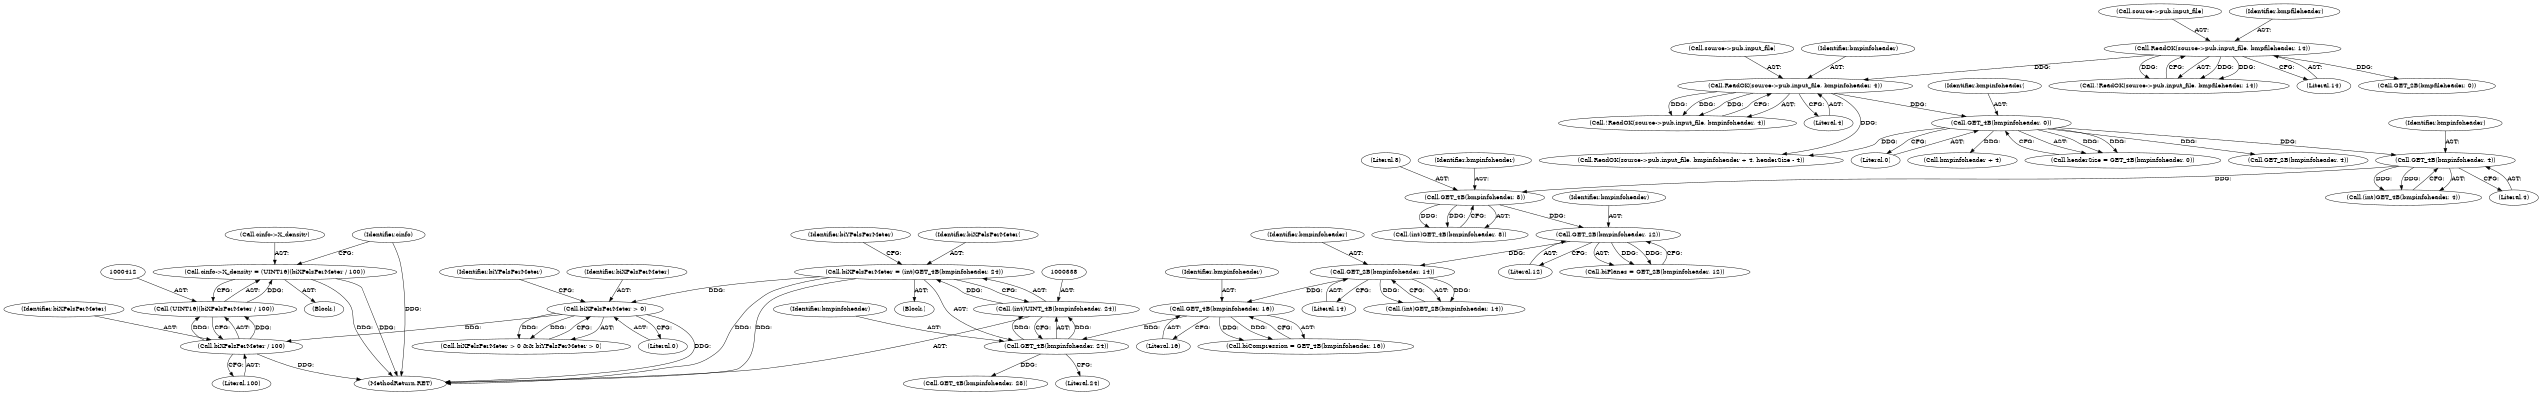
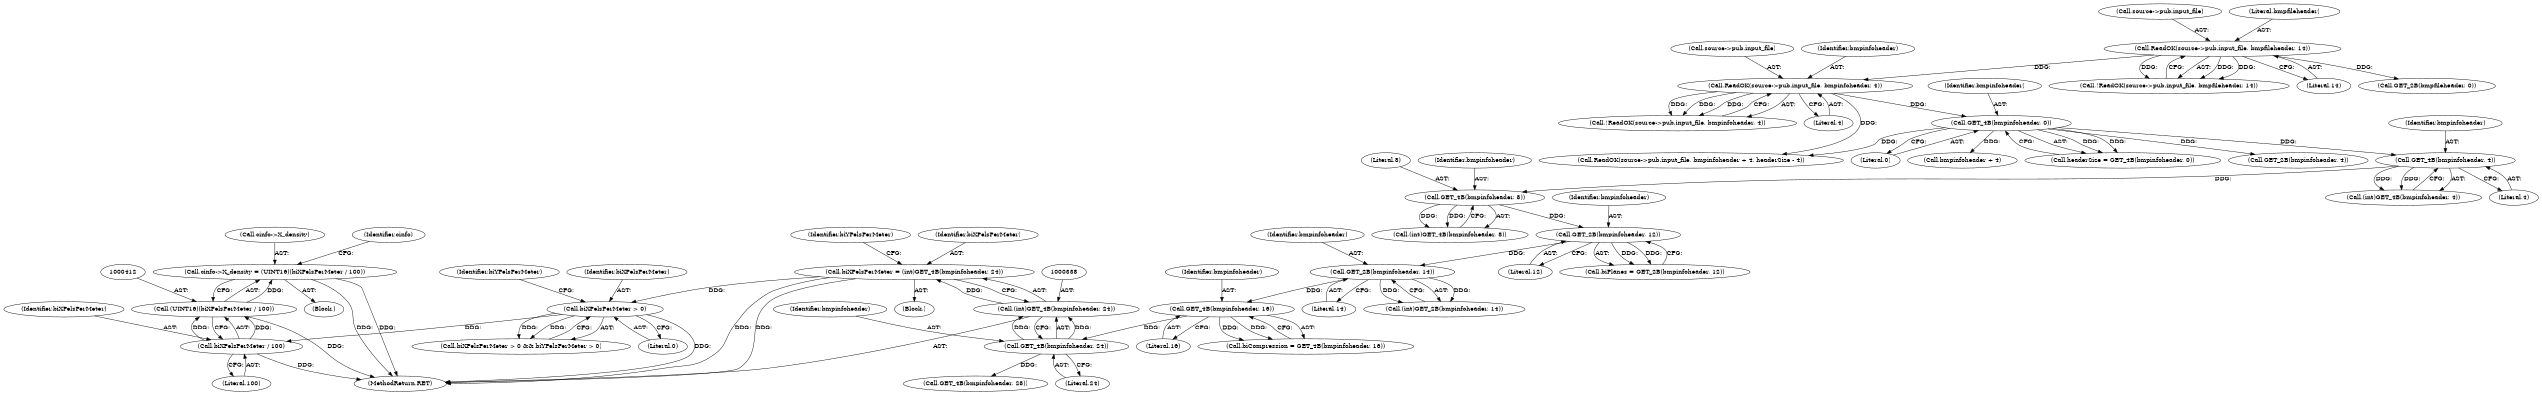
node "(Identifier,bmpfileheader)": label "(Identifier,bmpfileheader)" -> "(Literal,bmpfileheader)"
edge "(Identifier,cinfo)" -> "(MethodReturn,RET)": now "(Call,(UINT16)(biXPelsPerMeter / 100))" -> "(MethodReturn,RET)"
node "(Call,(int)UINT_4B(bmpinfoheader, 24))": label "(Call,(int)UINT_4B(bmpinfoheader, 24))" -> "(Call,(int)GET_4B(bmpinfoheader, 24))"
edge "(Call,biXPelsPerMeter = (int)GET_4B(bmpinfoheader, 24))" -> "(Call,GET_4B(bmpinfoheader, 24))": now "(Literal,24)" -> "(Call,GET_4B(bmpinfoheader, 24))"
